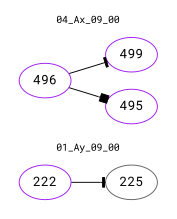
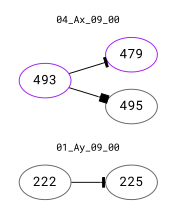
node "499": label "499" -> "479"
node "496": label "496" -> "493"
node "495": color purple -> gray40
node "222": color purple -> gray40
